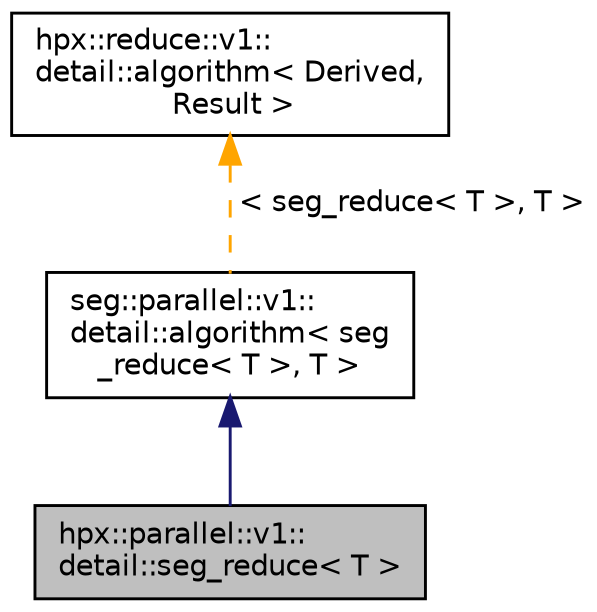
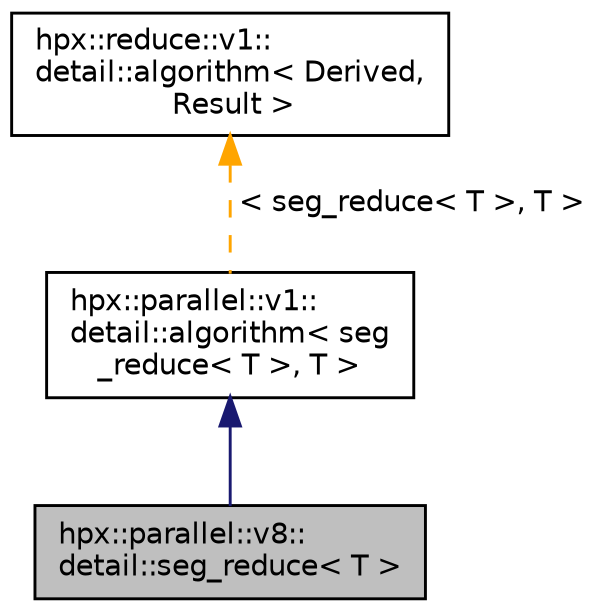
node "seg::parallel::v1:: detail::algorithm< seg _reduce< T >, T >": label "seg::parallel::v1:: detail::algorithm< seg _reduce< T >, T >" -> "hpx::parallel::v1:: detail::algorithm< seg _reduce< T >, T >"
node "hpx::parallel::v1:: detail::seg_reduce< T >": label "hpx::parallel::v1:: detail::seg_reduce< T >" -> "hpx::parallel::v8:: detail::seg_reduce< T >"
